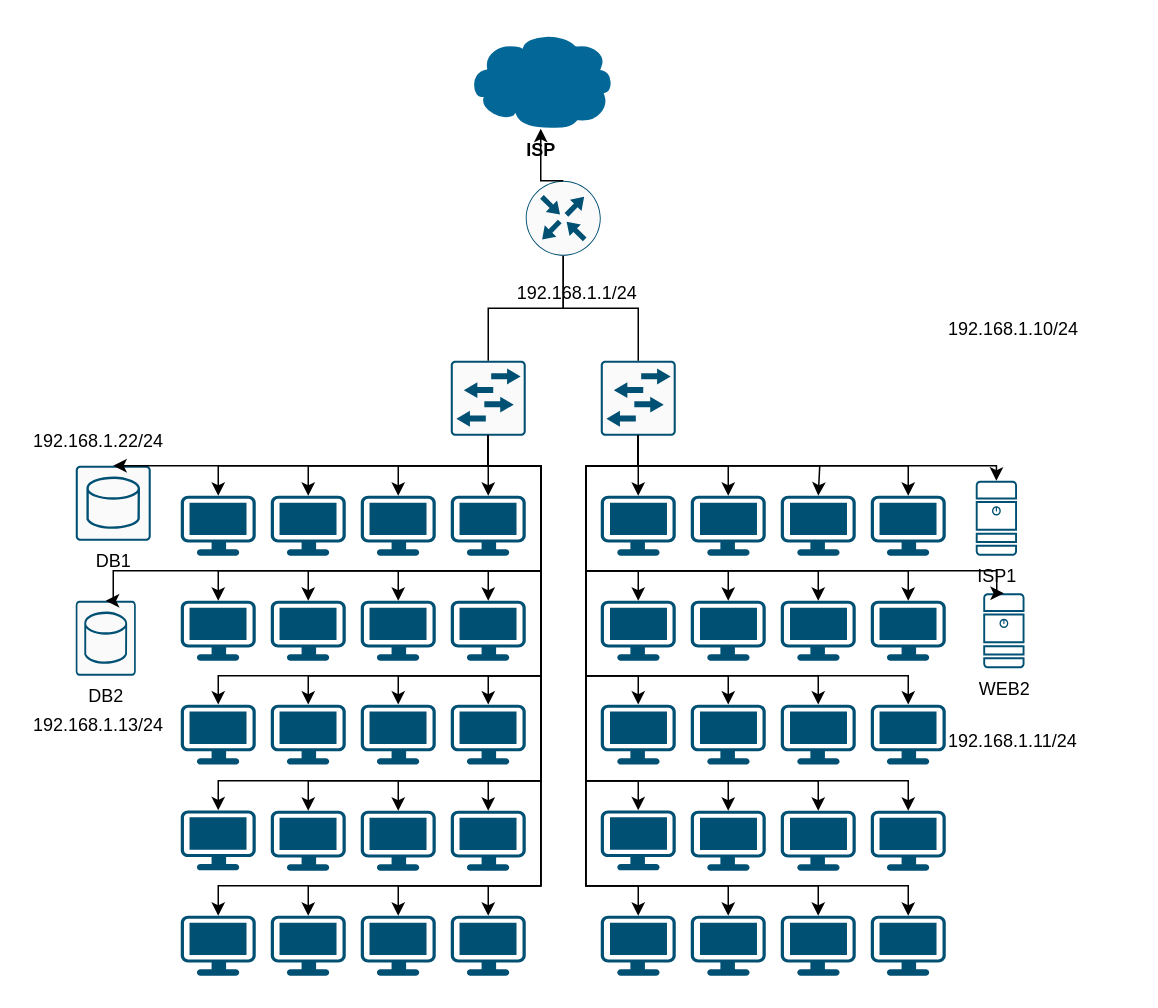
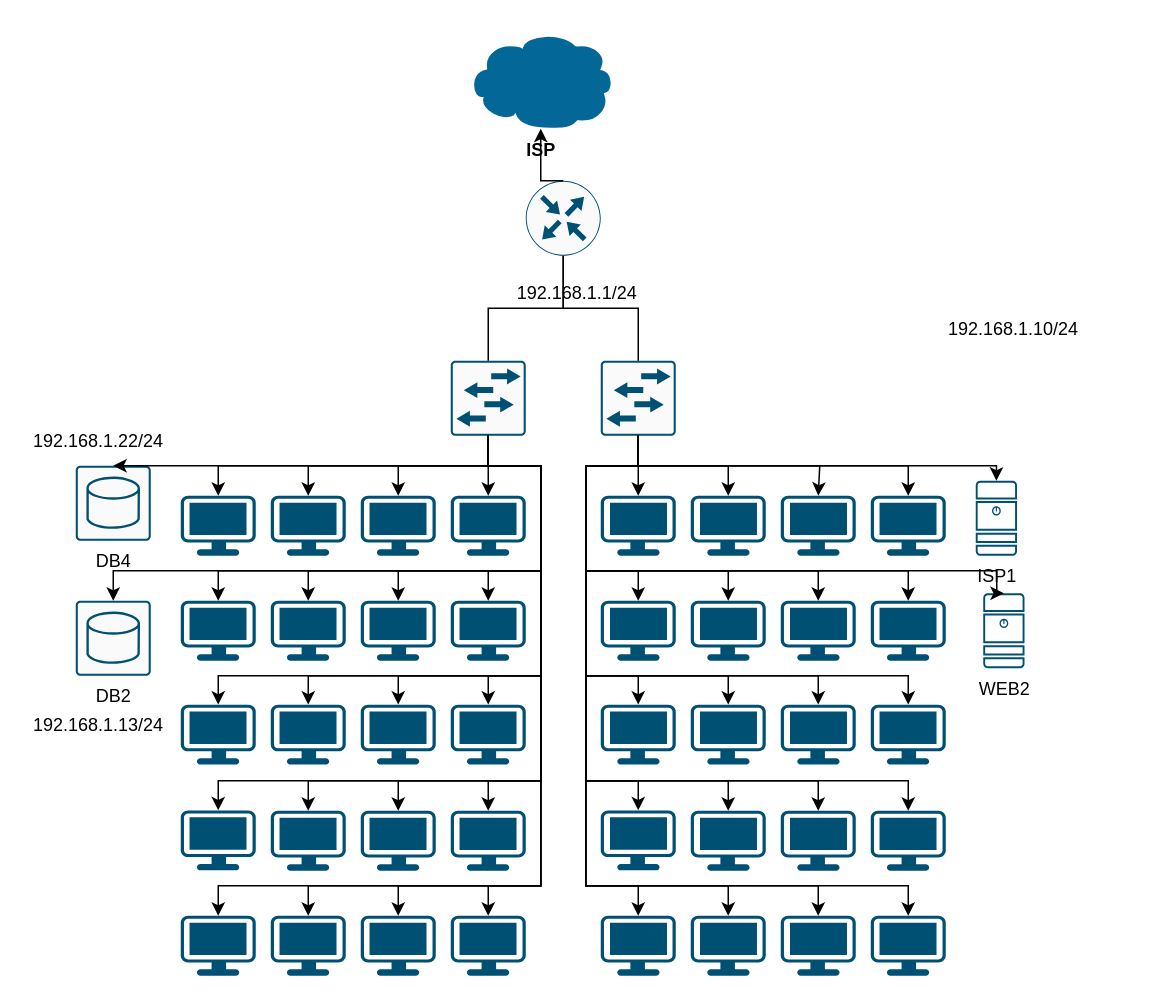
node "DB1": label "DB1" -> "DB4"
node "DB2": size 60x75 -> 75x75
node "192.168.1.11/24": removed
